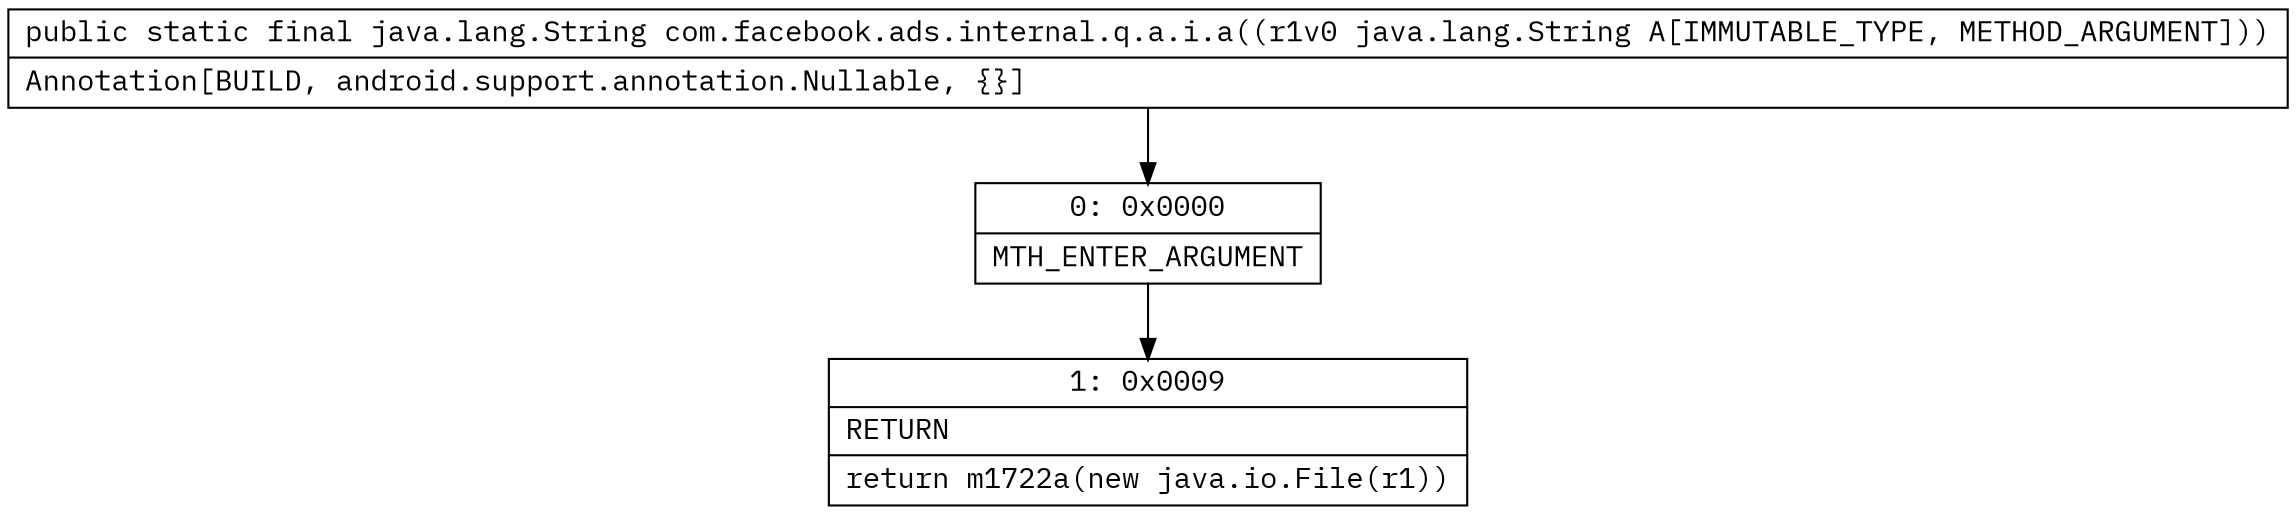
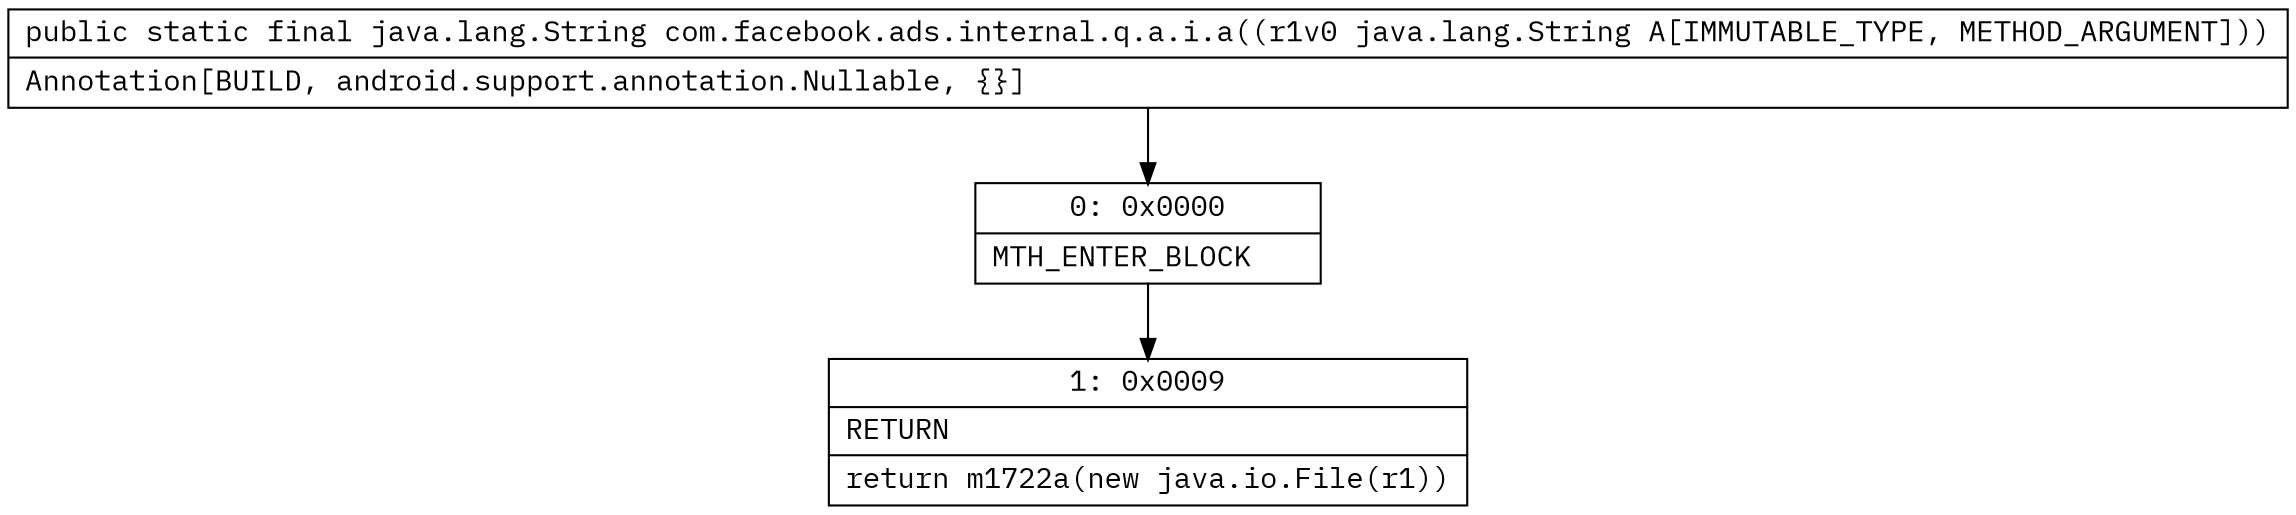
node "0: 0x0000": text "MTH_ENTER_ARGUMENT" -> "MTH_ENTER_BLOCK"
